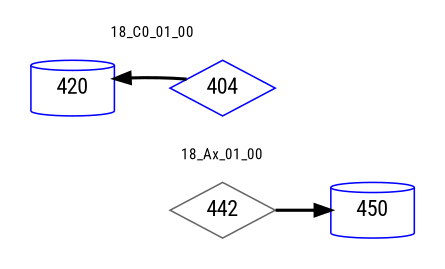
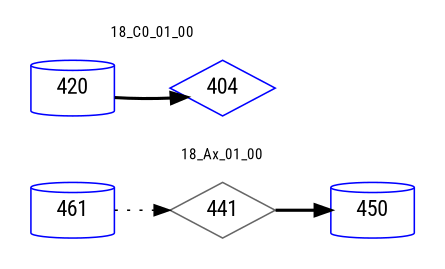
edge "404" -> "420": reversed
node "461": added
node "442": label "442" -> "441"
